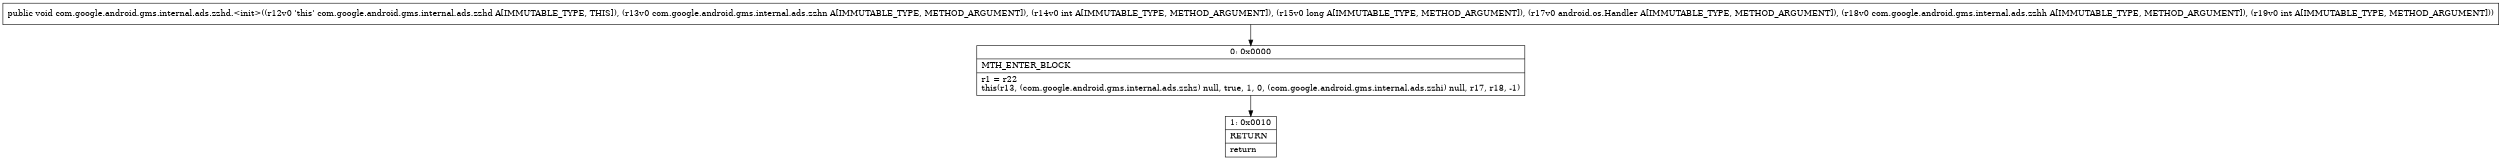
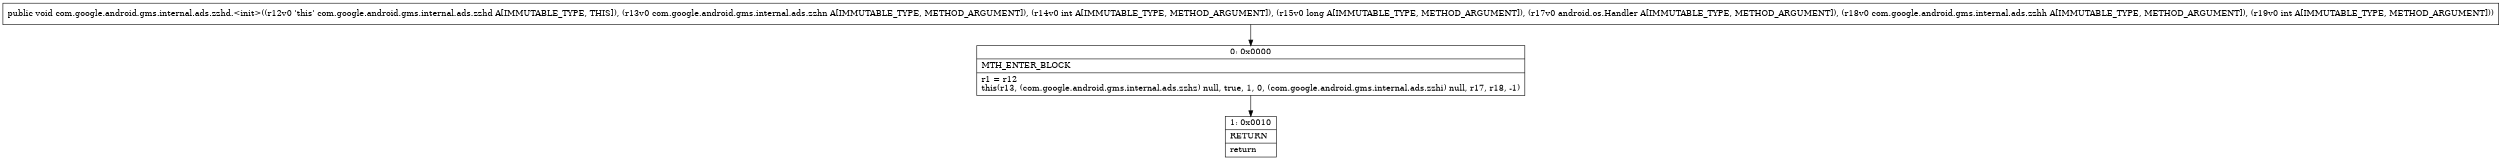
node "0: 0x0000": text "r1 = r22" -> "r1 = r12"
